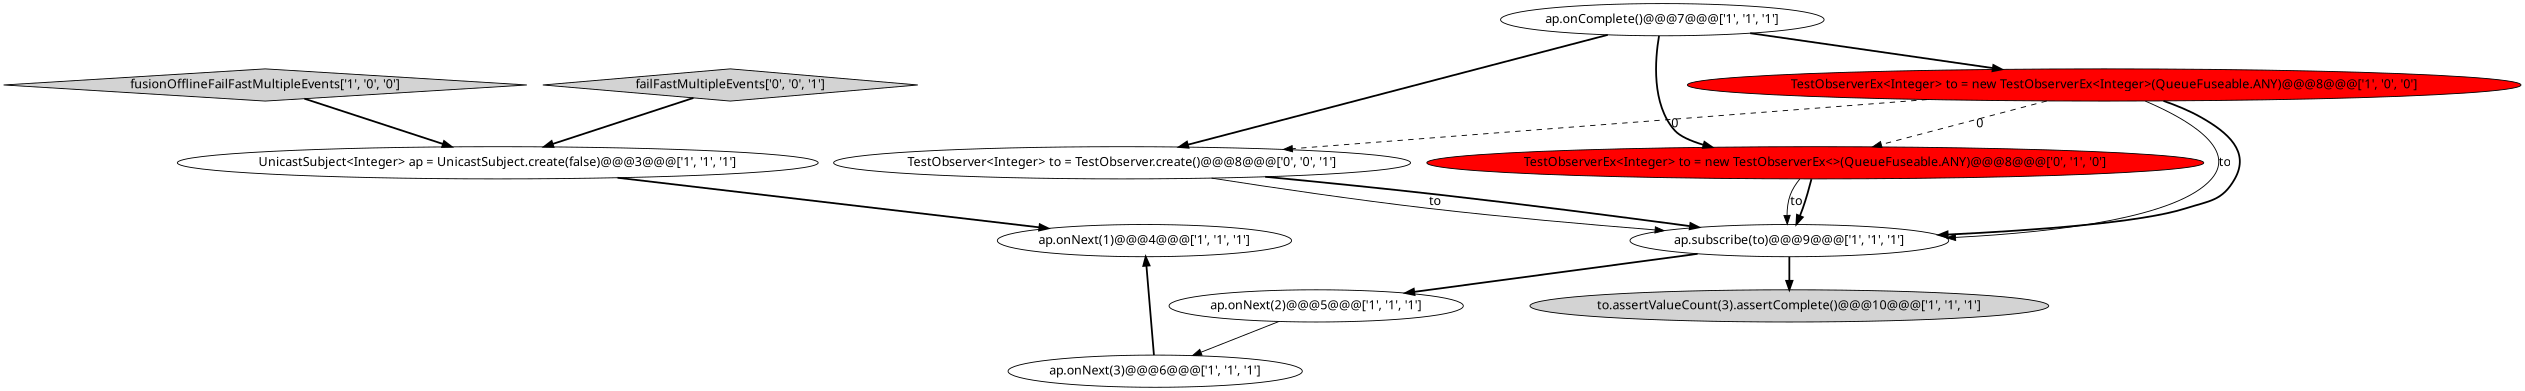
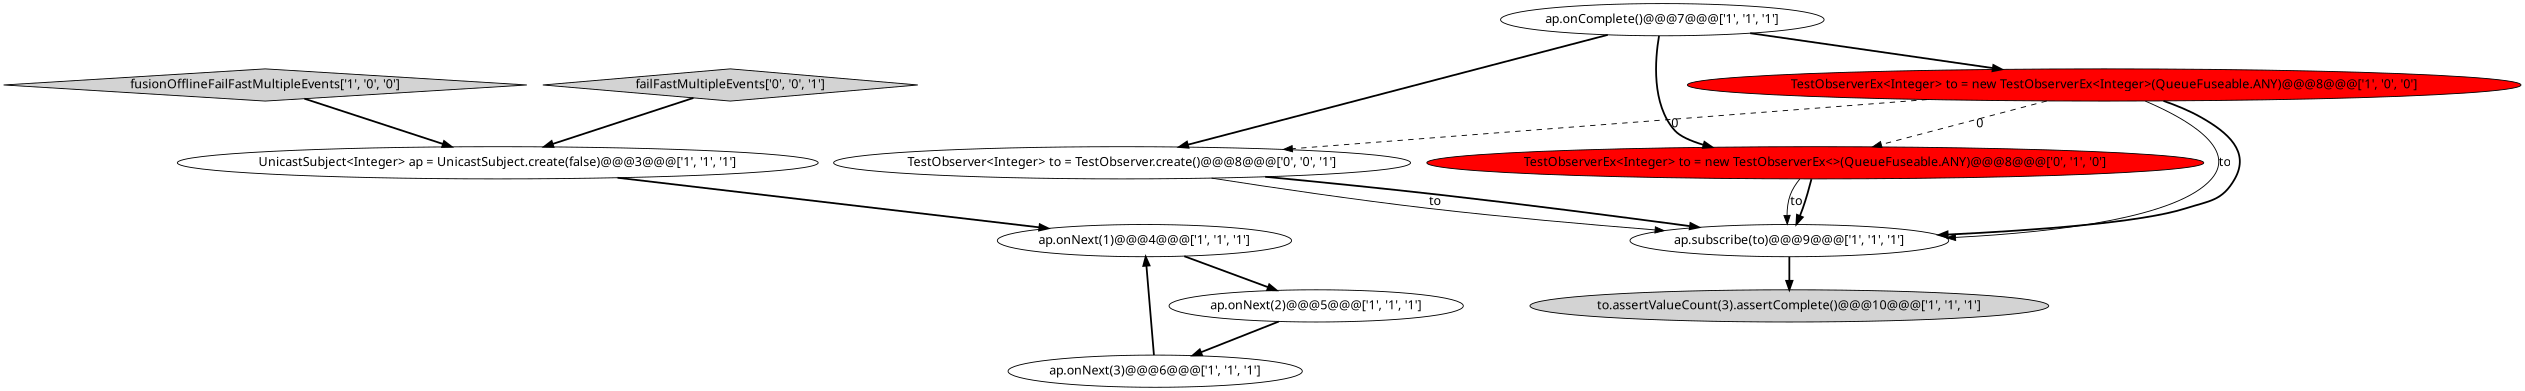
edge "ap.subscribe(to)@@@9@@@['1', '1', '1']" -> "ap.onNext(2)@@@5@@@['1', '1', '1']": now "ap.onNext(1)@@@4@@@['1', '1', '1']" -> "ap.onNext(2)@@@5@@@['1', '1', '1']"
edge "ap.onNext(2)@@@5@@@['1', '1', '1']" -> "ap.onNext(3)@@@6@@@['1', '1', '1']": style solid -> bold
